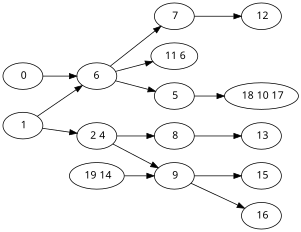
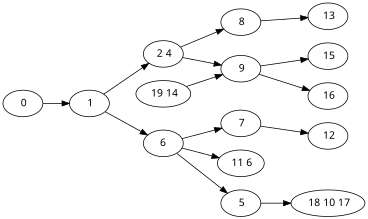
edge "0" -> "6": now "0" -> "1"
